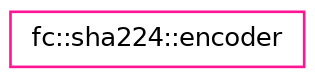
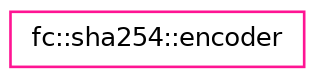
node "fc::sha224::encoder": label "fc::sha224::encoder" -> "fc::sha254::encoder"
